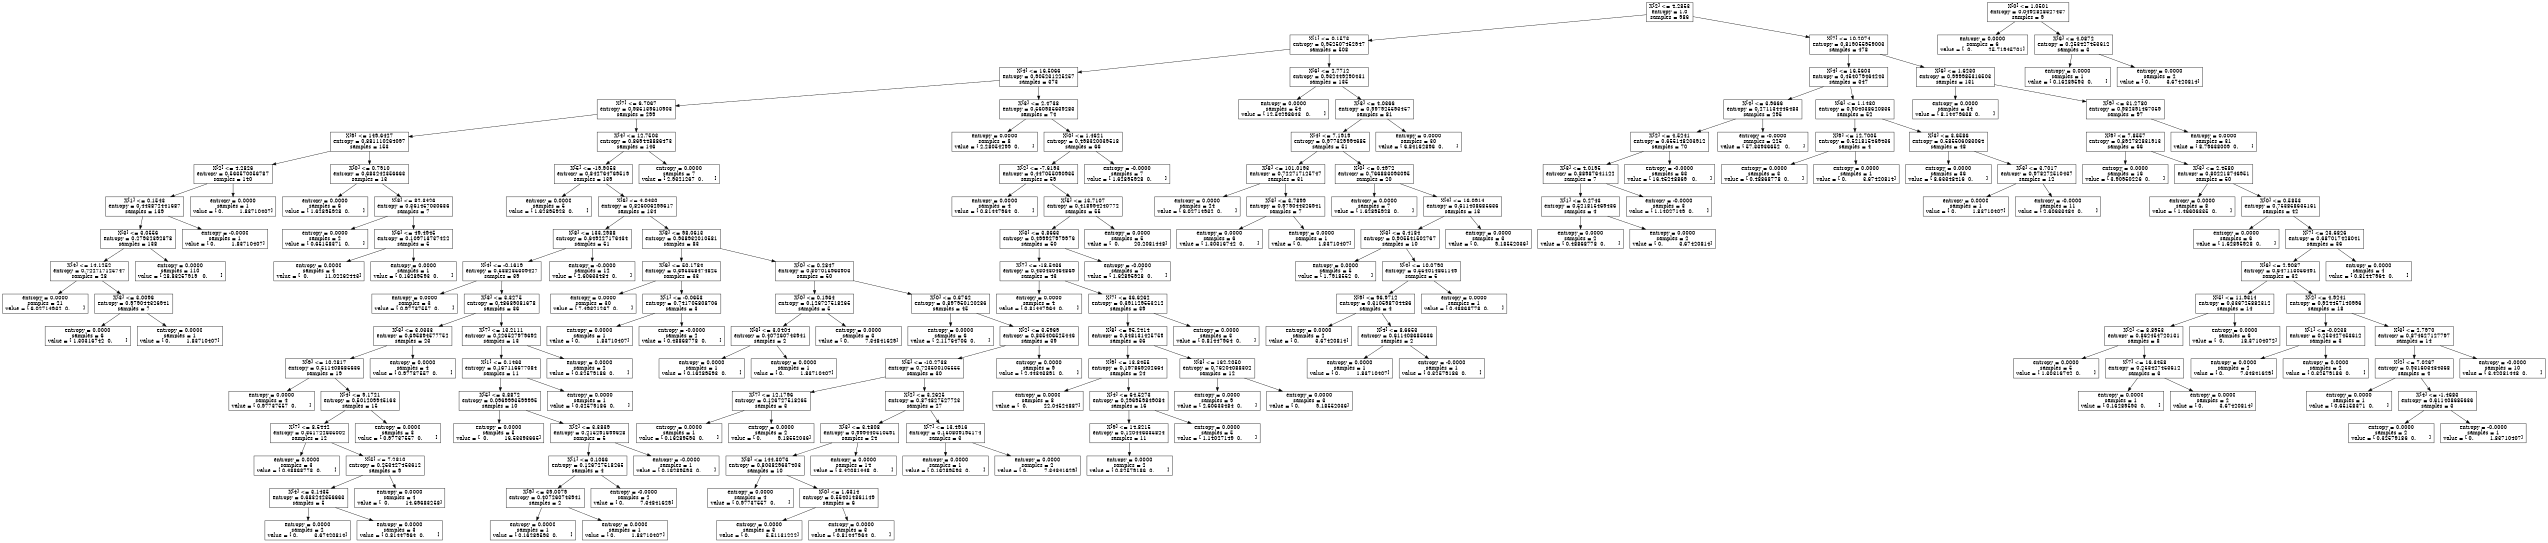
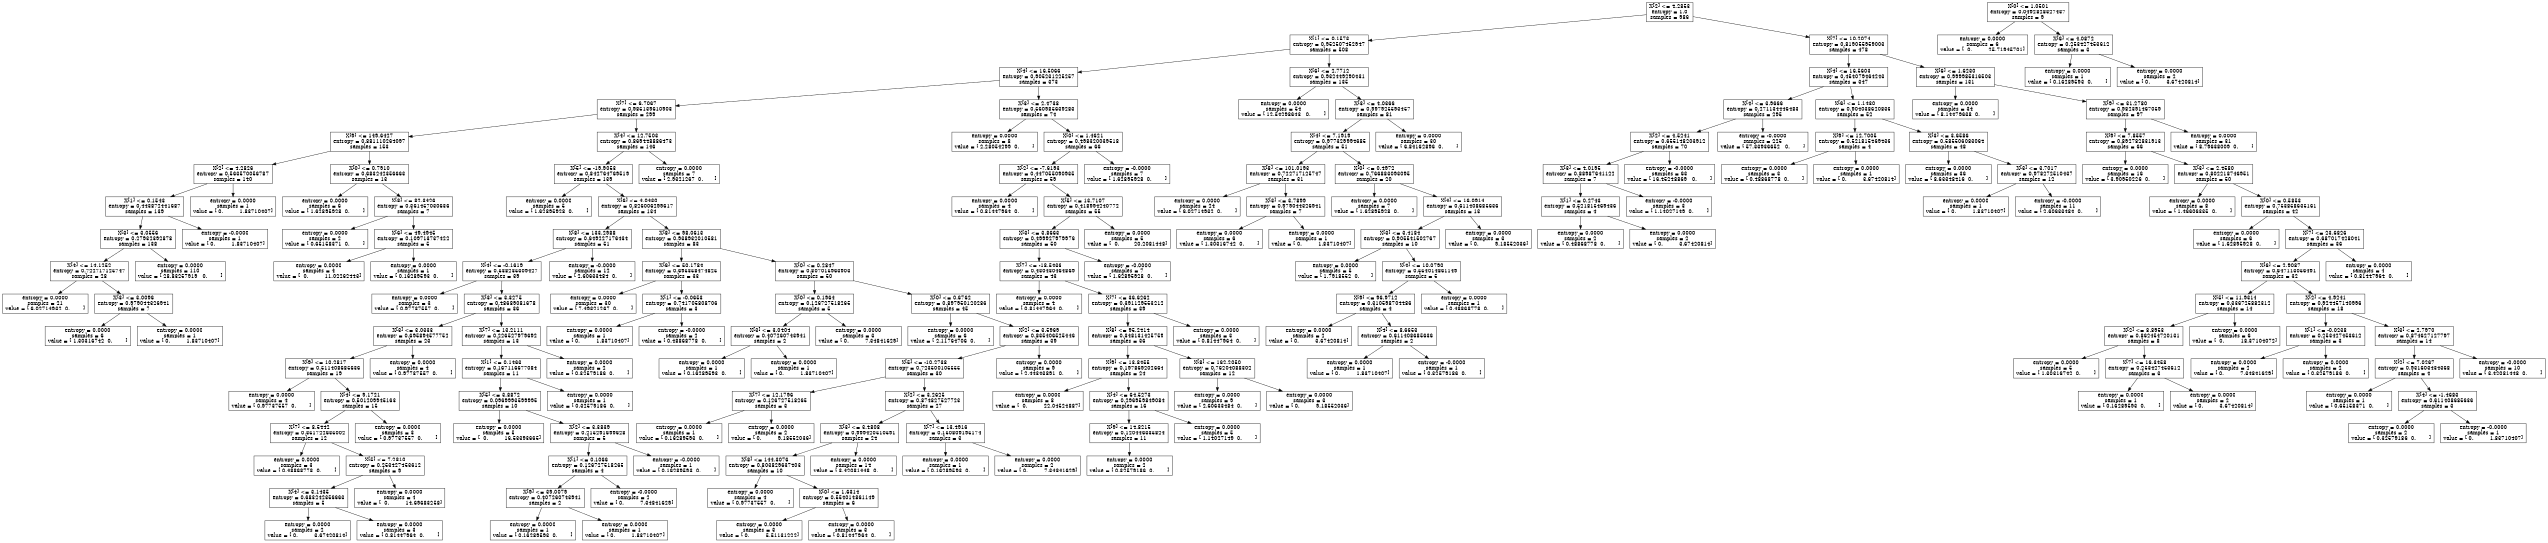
edge "X[9] <= 31.2780 entropy = 0.982391467059 samples = 97" -> "X[9] <= 7.8557 entropy = 0.892782831913 samples = 66": added
node "X[3] <= 3.4808 entropy = 0.999440510591 samples = 24": label "X[3] <= 3.4808 entropy = 0.999440510591 samples = 24" -> "X[3] <= 3.4808 entropy = 0.999420510591 samples = 24"
